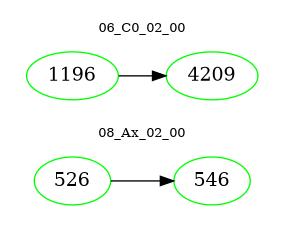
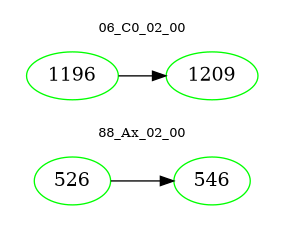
node "4209": label "4209" -> "1209"
cluster "08_Ax_02_00": label "08_Ax_02_00" -> "88_Ax_02_00"
